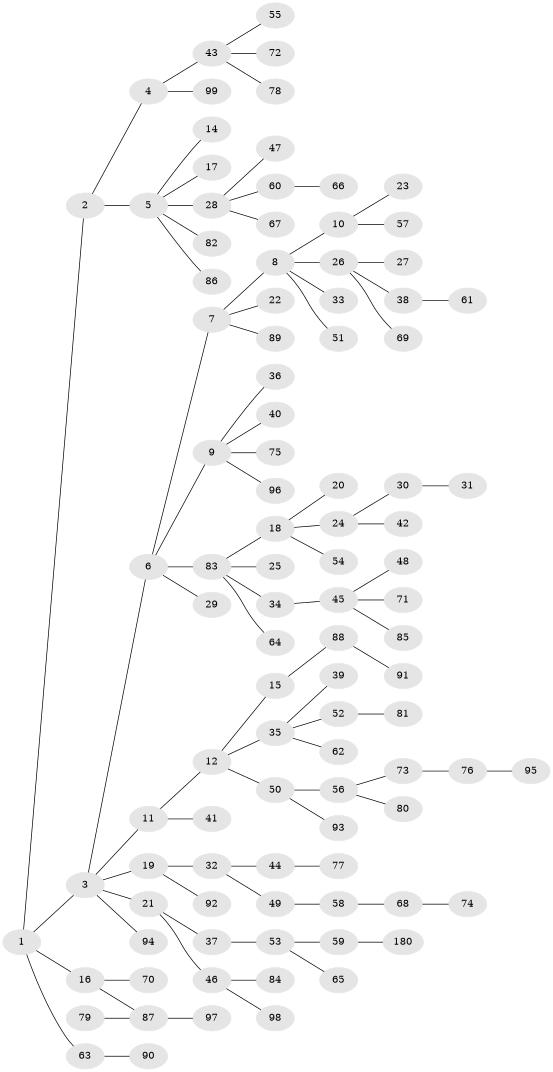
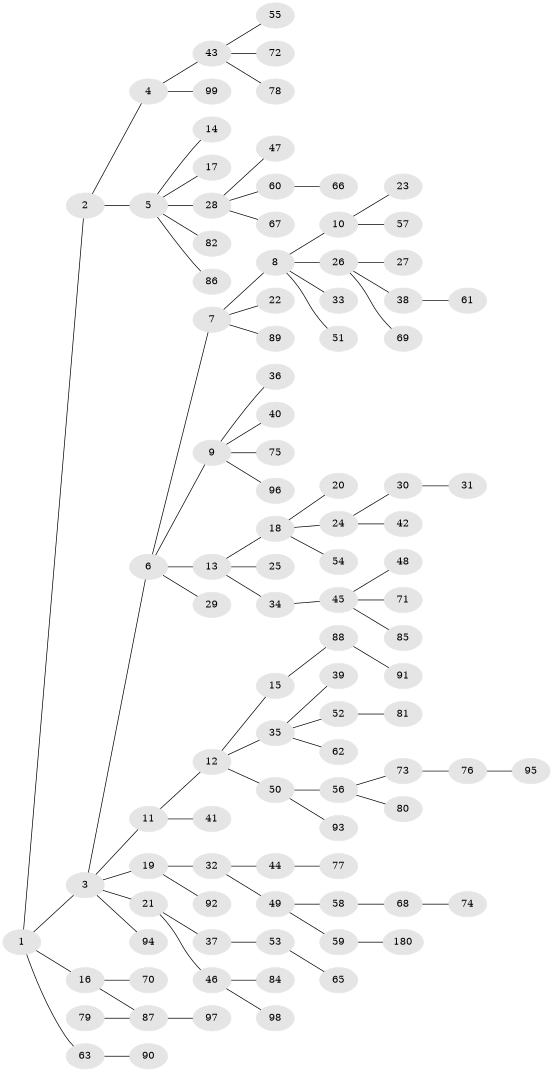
node "83": label "83" -> "13"
node "64": removed
edge "53" -- "59": now "49" -- "59"
